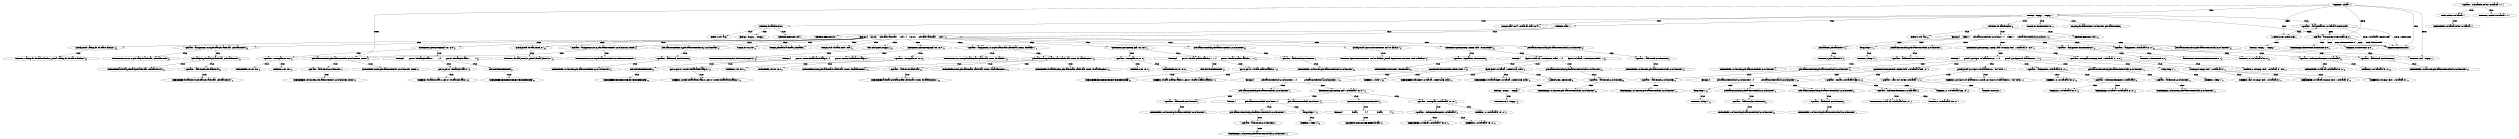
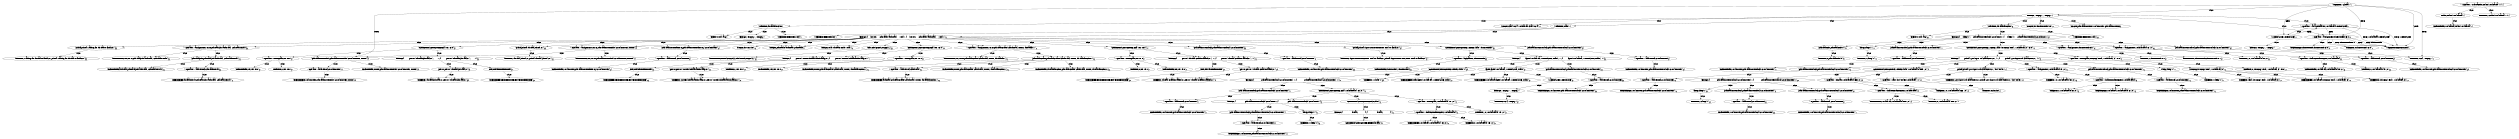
edge "(METHOD,<global>)" -> "(METHOD_RETURN,ANY)": label "AST: " -> "SIZE: "
